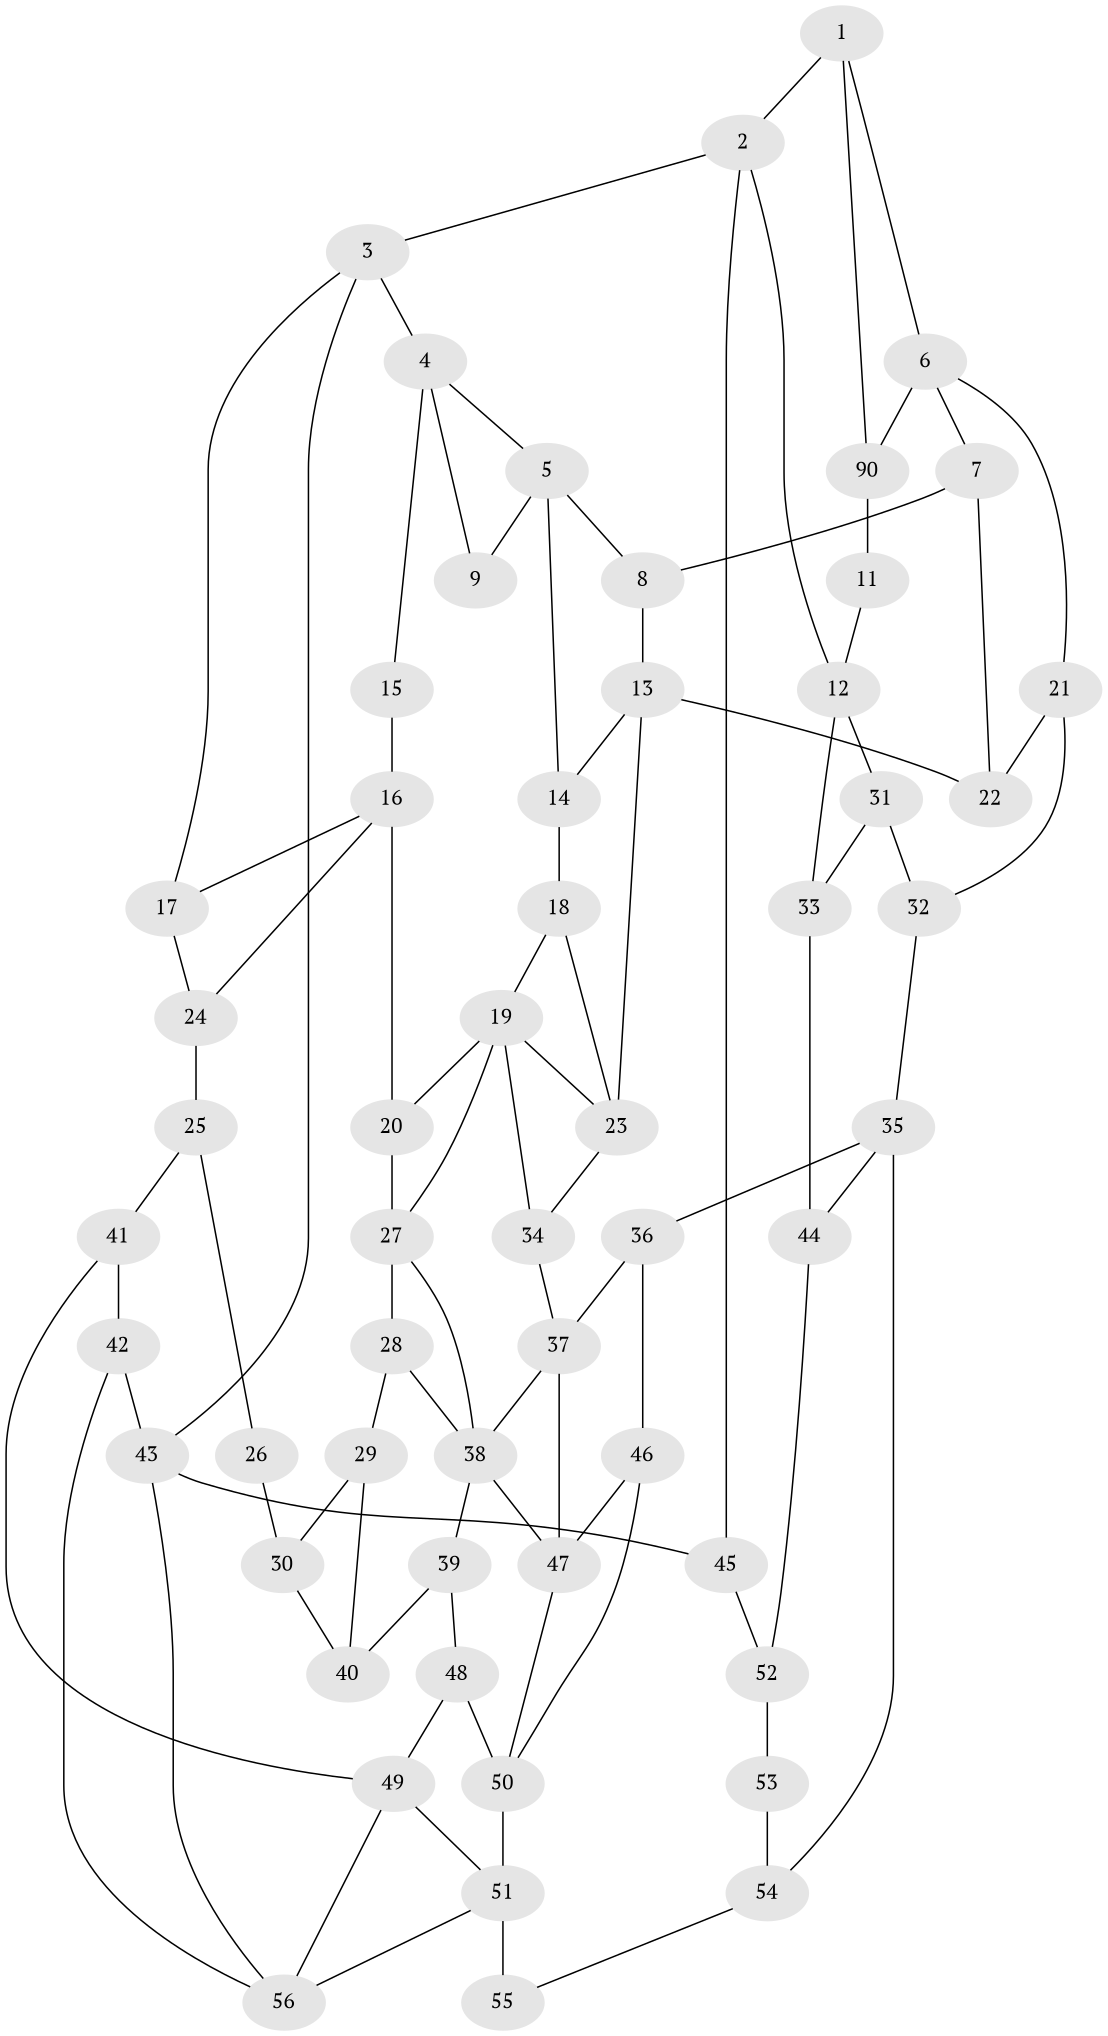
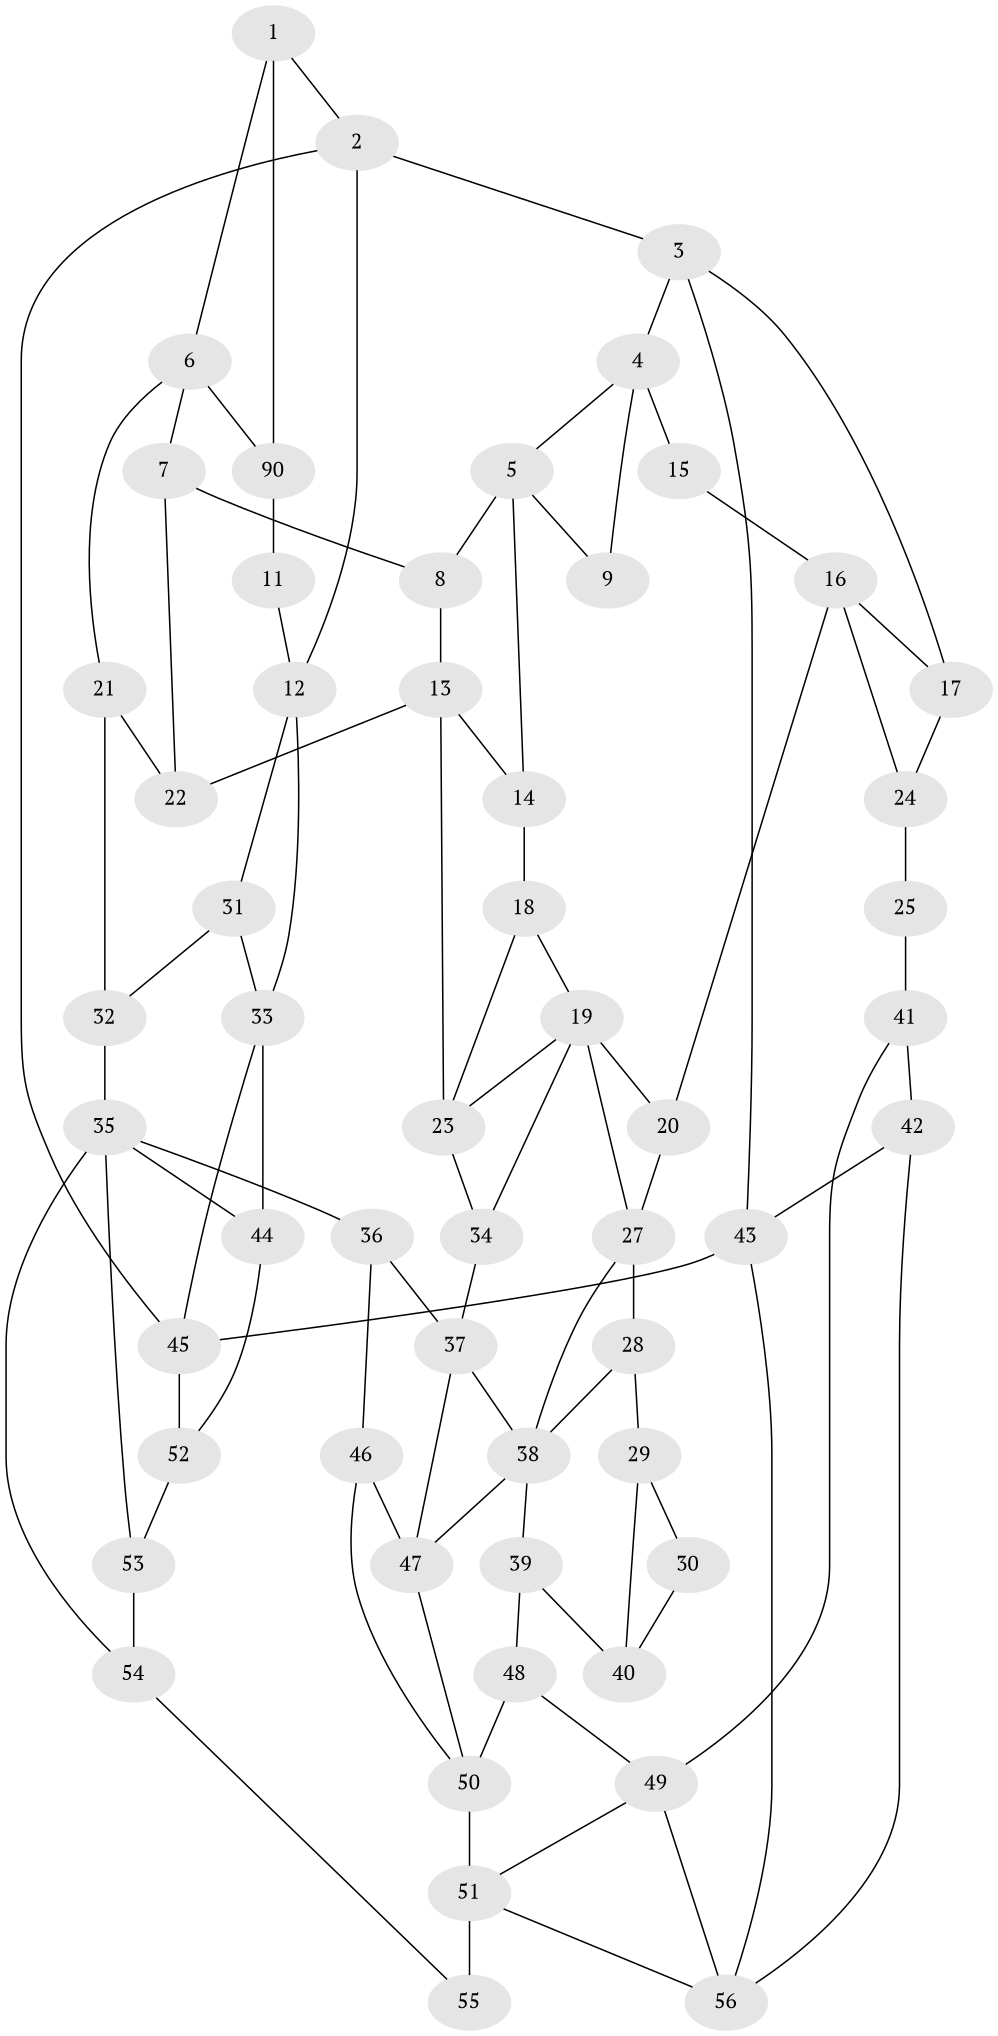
edge "33" -- "45": added
edge "35" -- "53": added
node "26": removed
